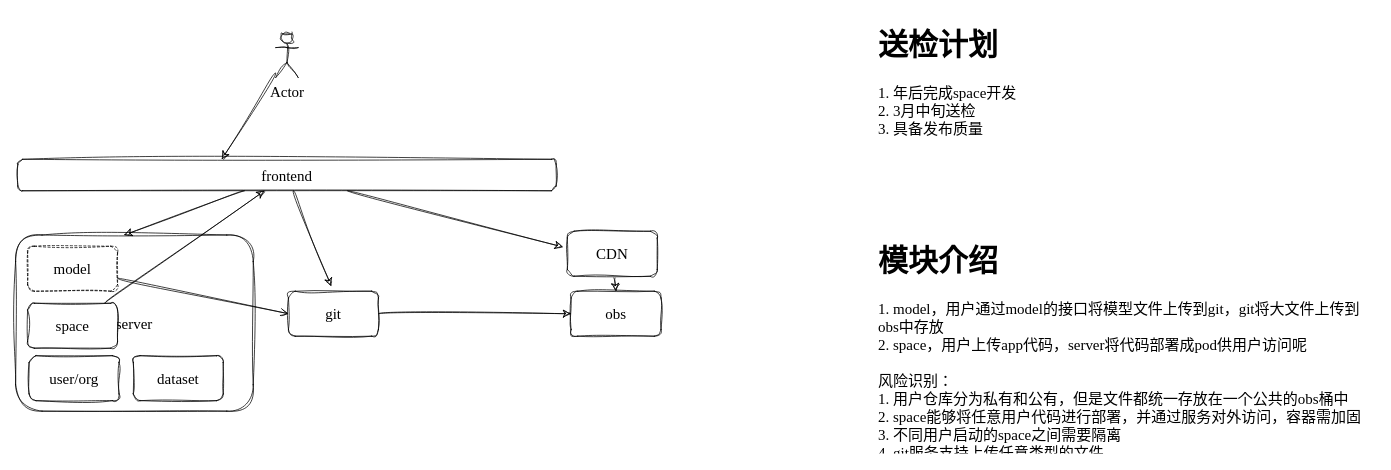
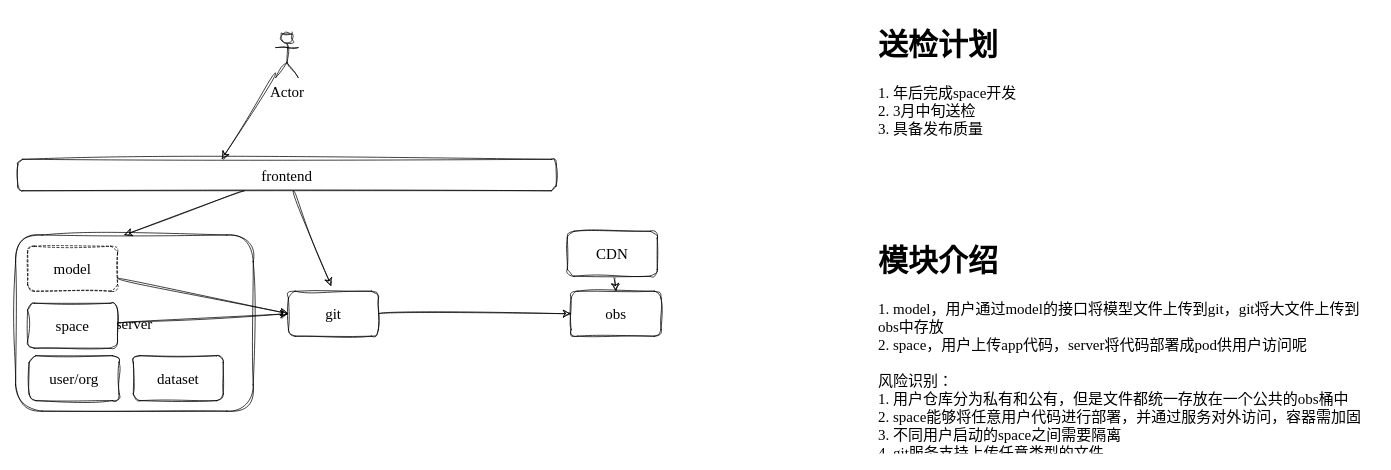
edge "frontend" -> "CDN": removed
edge "space" -> "frontend": now "space" -> "git"
edge "model" -> "git": arrowhead open -> classic
